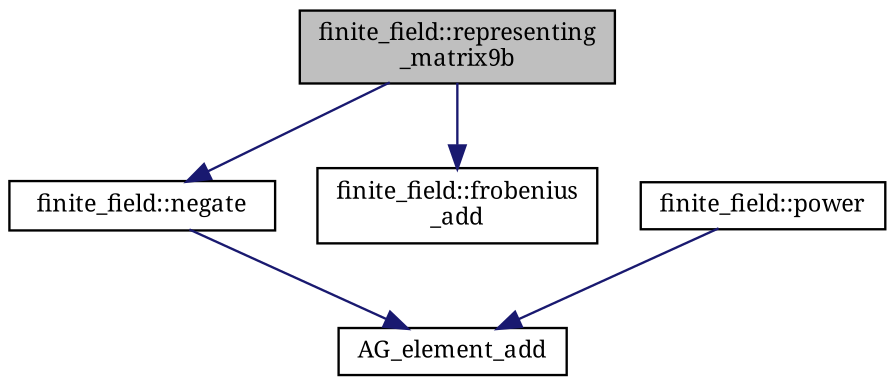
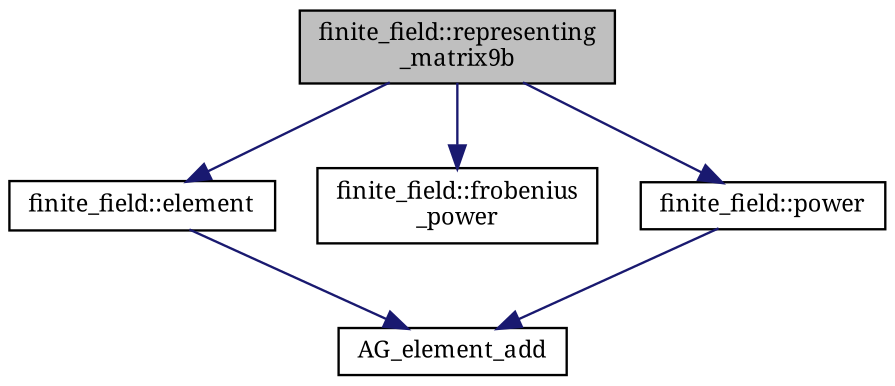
edge "finite_field::representing _matrix9b" -> "finite_field::power": added
node "finite_field::negate": label "finite_field::negate" -> "finite_field::element"
node "finite_field::frobenius _add": label "finite_field::frobenius _add" -> "finite_field::frobenius _power"
